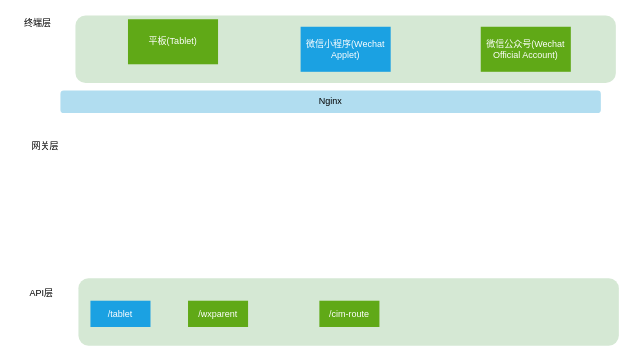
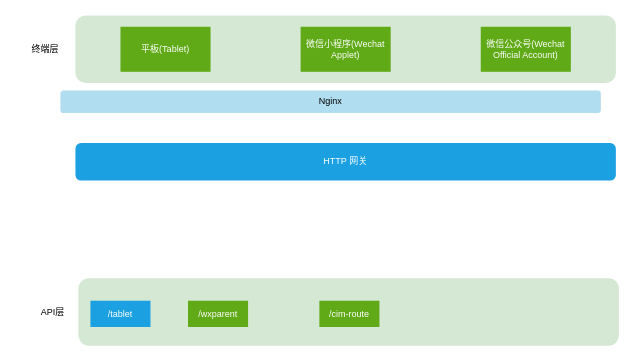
node "终端层": moved (38, 23) -> (45, 49)
node "平板(Tablet)": moved (173, 42) -> (165, 49)
node "微信小程序(Wechat Applet)": fillcolor #1ba1e2 -> #60a917
node "网关层": removed
node "HTTP 网关": added
node "API层": moved (42, 293) -> (53, 312)
